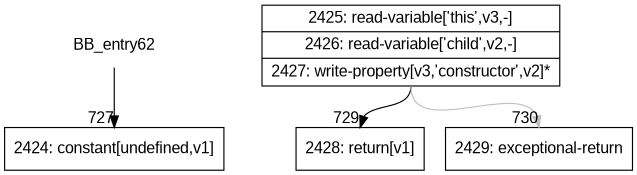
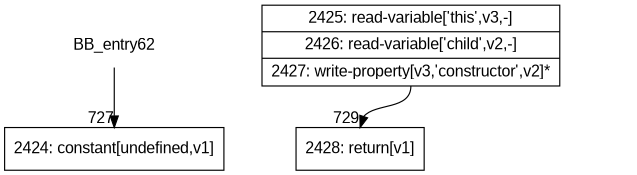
node "2429: exceptional-return": removed
